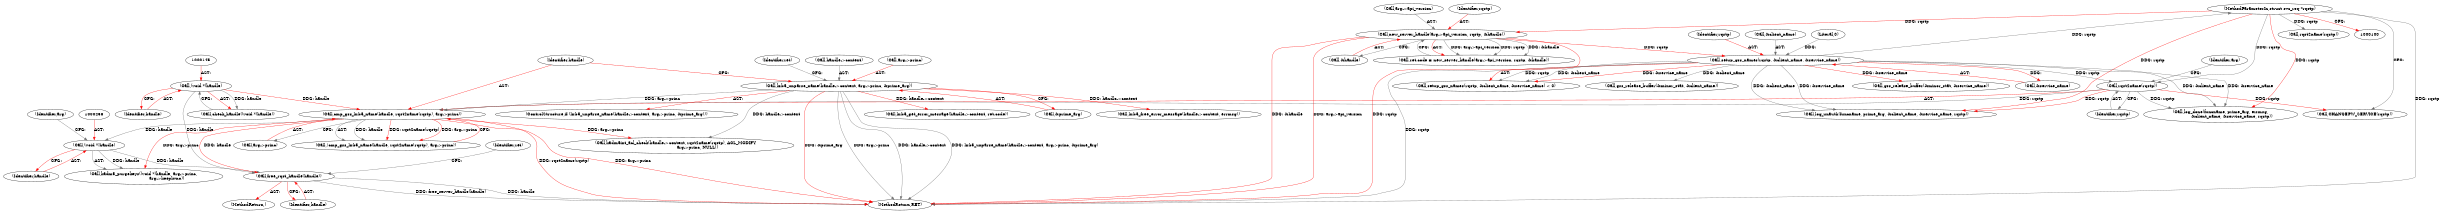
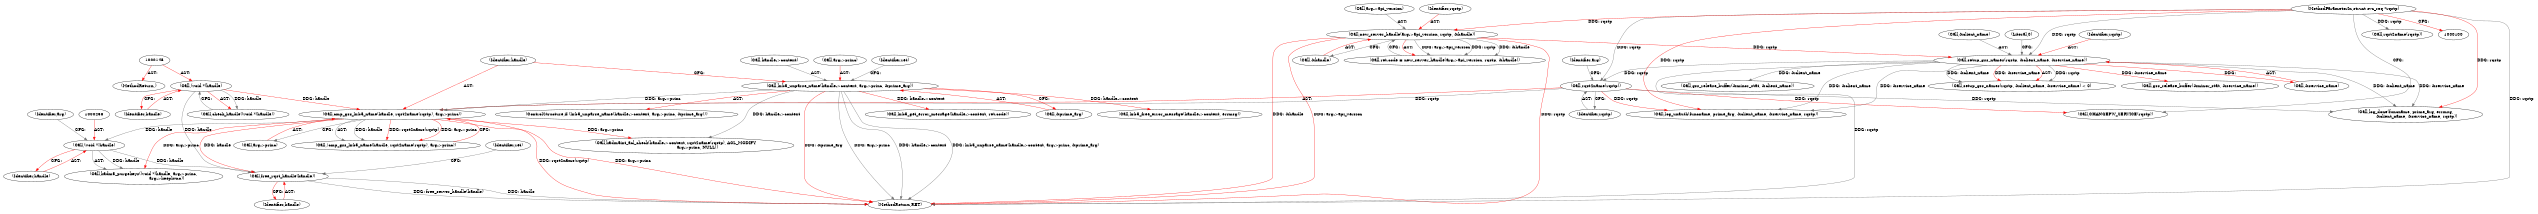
edge "(Call,setup_gss_names(rqstp, &client_name, &service_name))" -> "(MethodParameterIn,struct svc_req *rqstp)": reversed
edge "(Literal,0)" -> "(Call,setup_gss_names(rqstp, &client_name, &service_name))": label "DDG: " -> "CFG: "
edge "(Call,free_rqst_handle(handle))" -> "(MethodReturn,)": now "1000145" -> "(MethodReturn,)"
